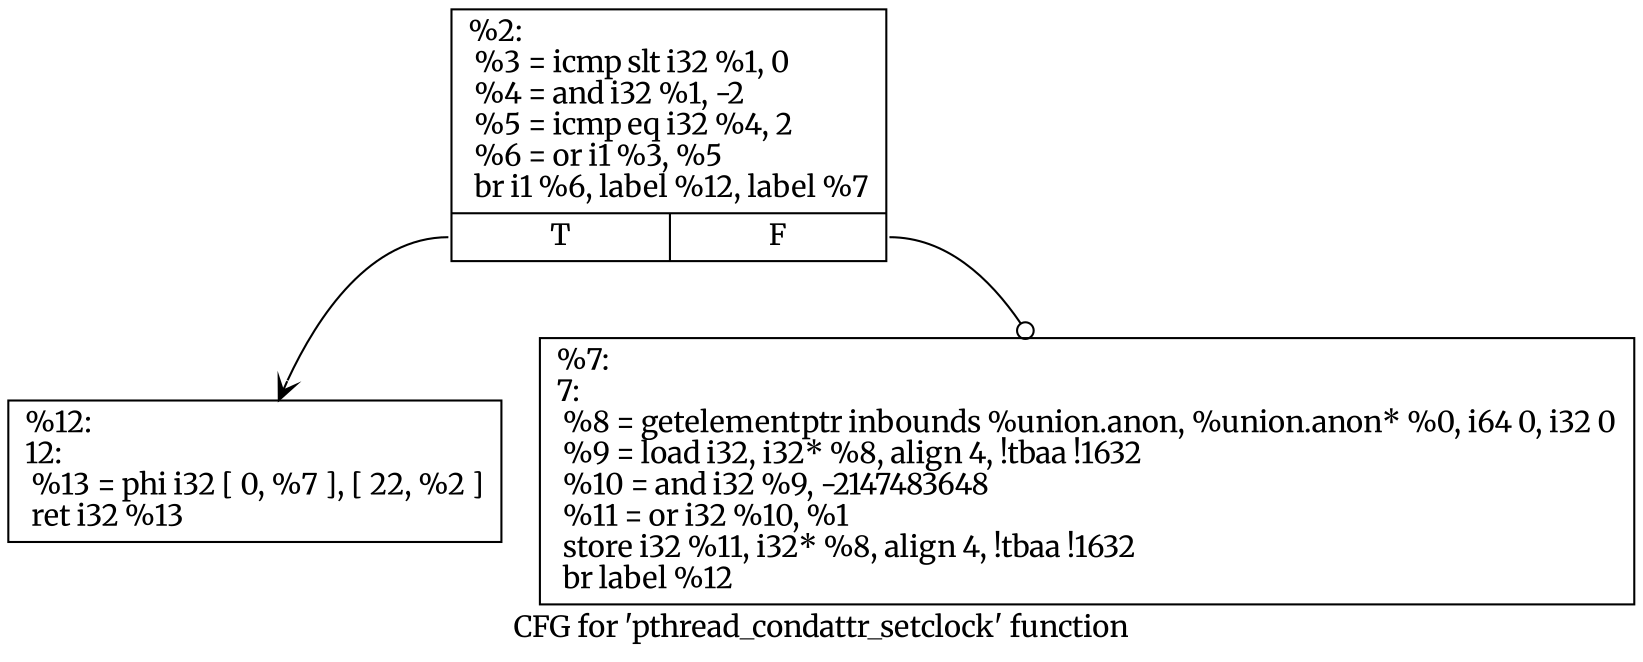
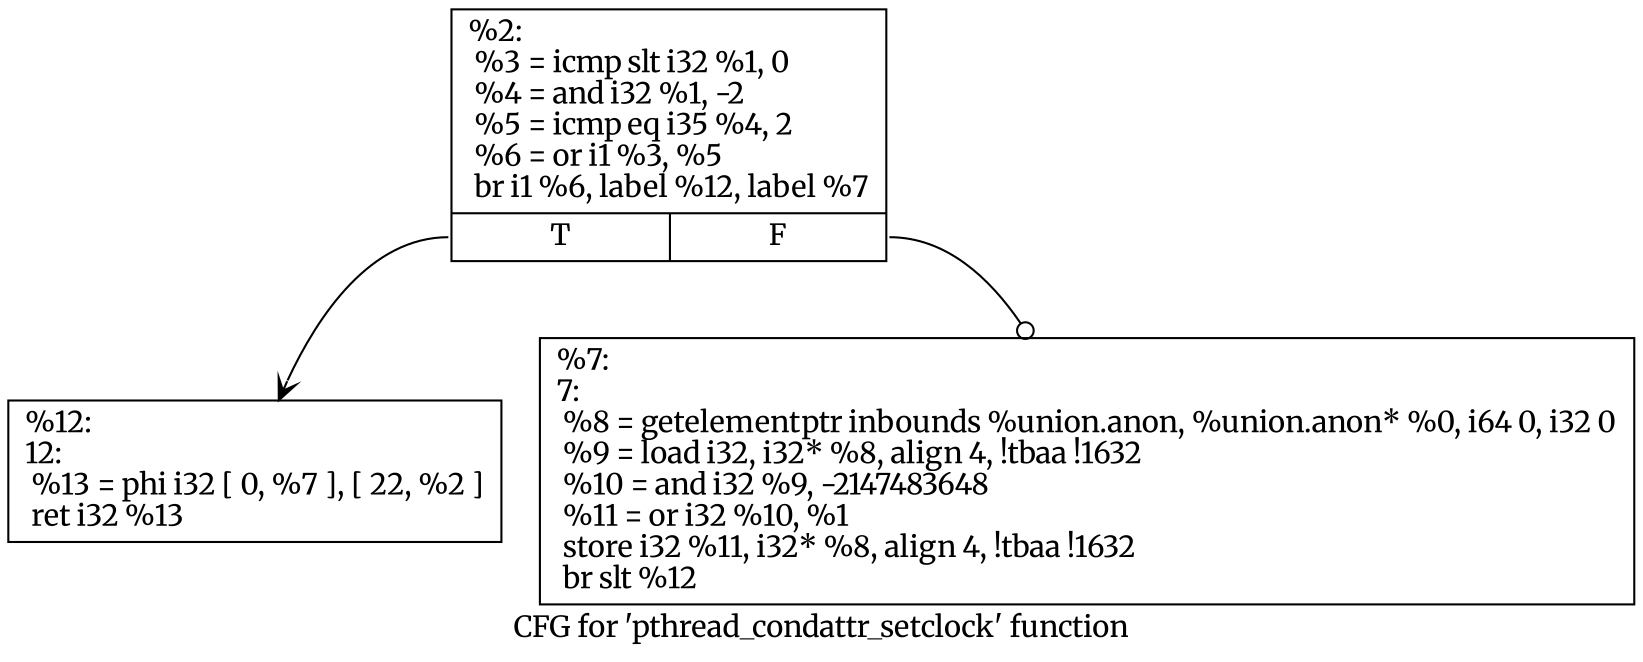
node "%2:": text "%5 = icmp eq i32 %4, 2" -> "%5 = icmp eq i35 %4, 2"
node "%7:": text "br label %12" -> "br slt %12"
